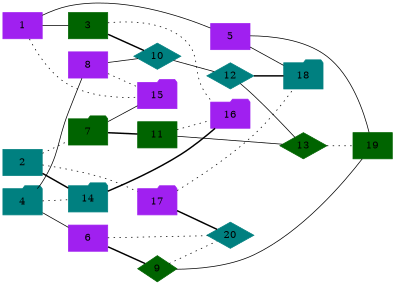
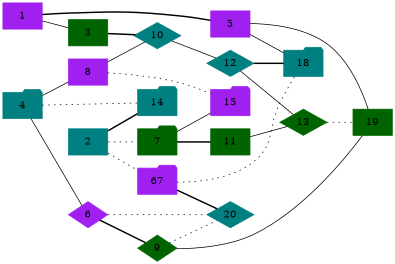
edge "1" -- "5": style solid -> bold
edge "1" -- "15": removed
node "16": removed
node "17": label "17" -> "67"
node "6": shape box -> diamond
